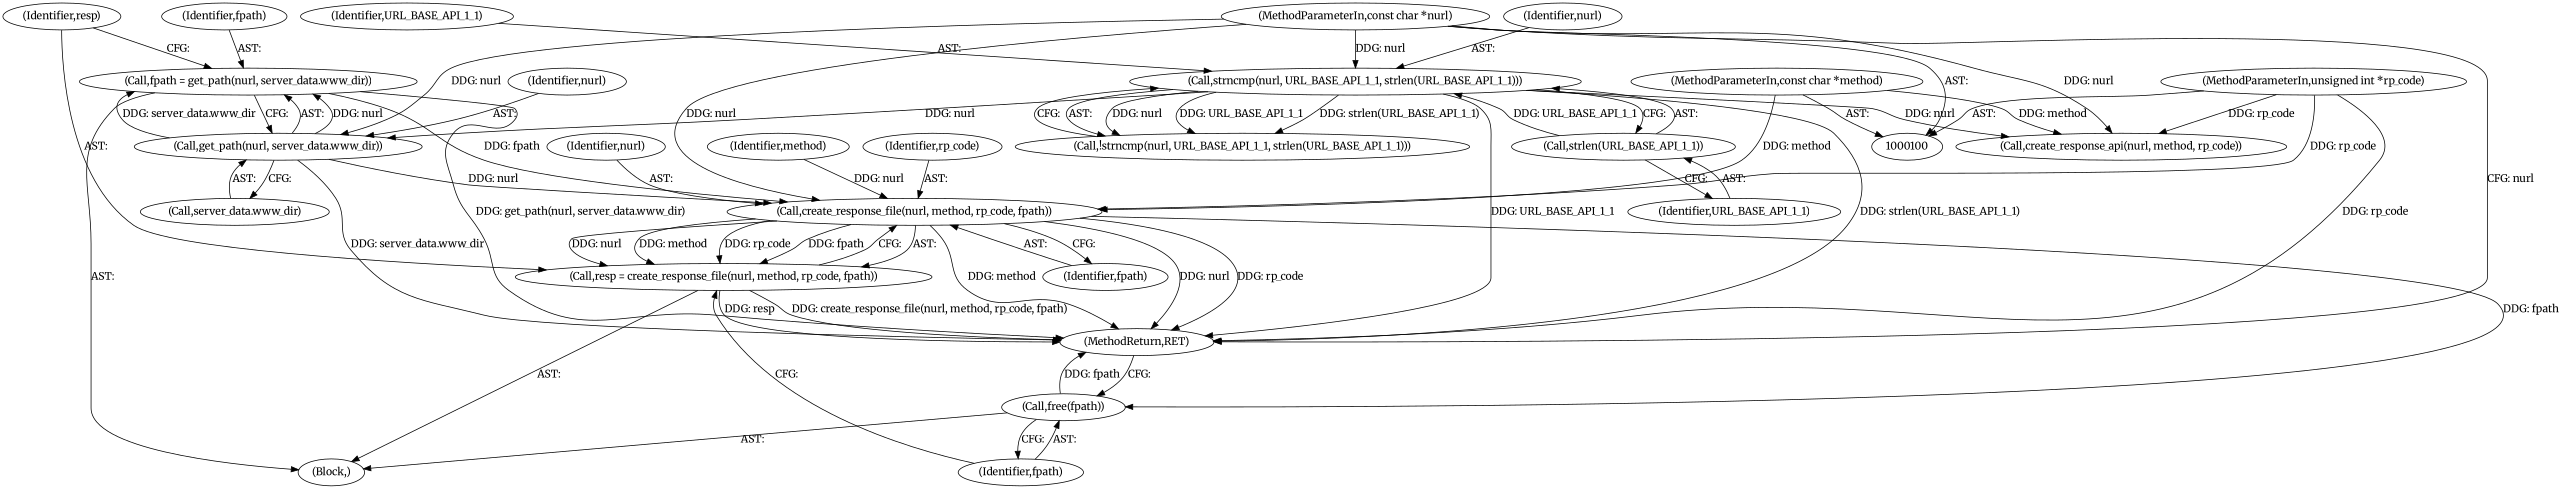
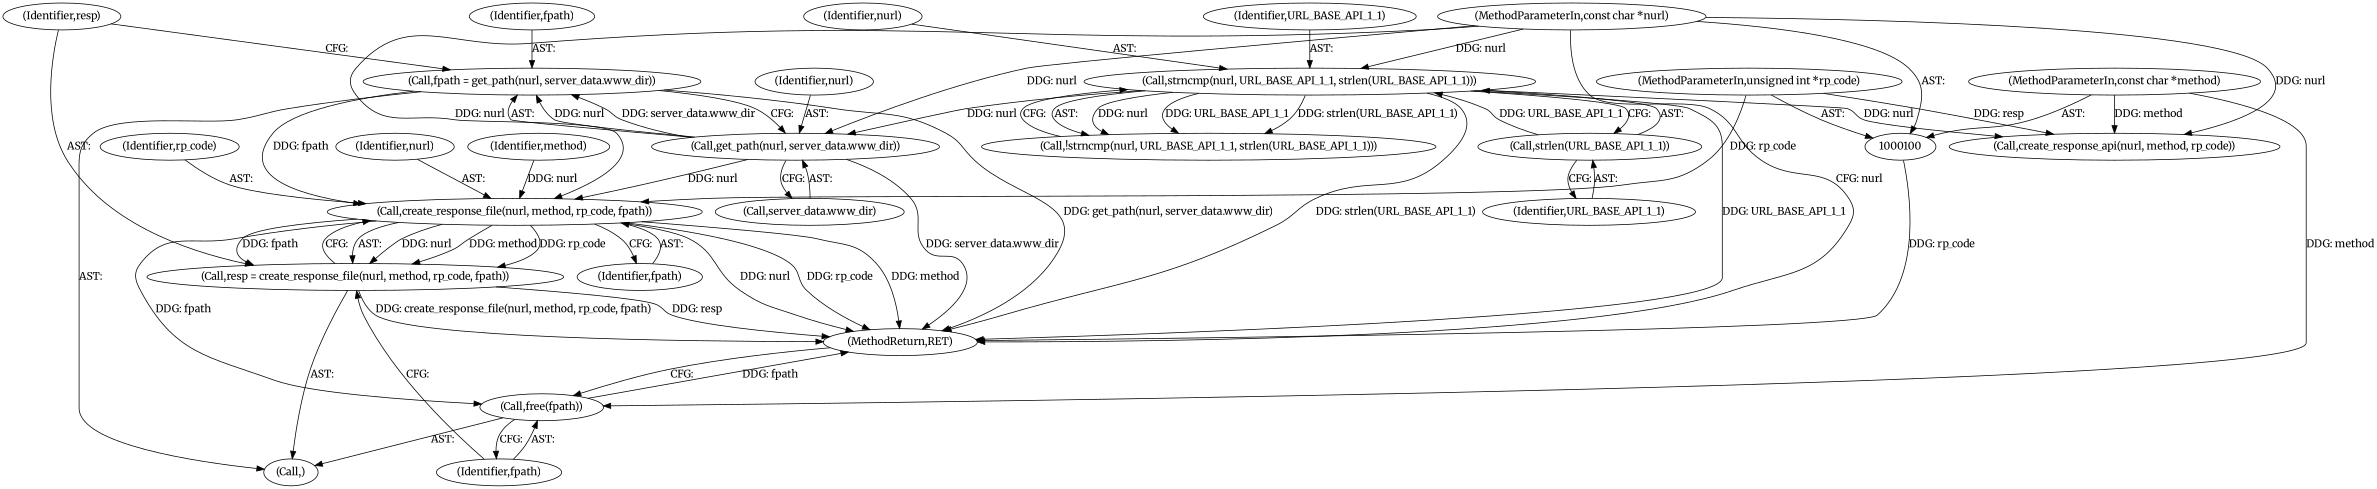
edge "(MethodParameterIn,unsigned int *rp_code)" -> "(Call,create_response_api(nurl, method, rp_code))": label "DDG: rp_code" -> "DDG: resp"
edge "(MethodParameterIn,const char *method)" -> "(Call,create_response_file(nurl, method, rp_code, fpath))": now "(MethodParameterIn,const char *method)" -> "(Call,free(fpath))"
edge "(MethodParameterIn,unsigned int *rp_code)" -> "(MethodReturn,RET)": now "1000100" -> "(MethodReturn,RET)"
node "(Block,)": label "(Block,)" -> "(Call,)"
